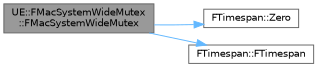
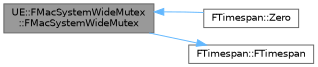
edge "UE::FMacSystemWideMutex ::FMacSystemWideMutex" -> "FTimespan::Zero": reversed
